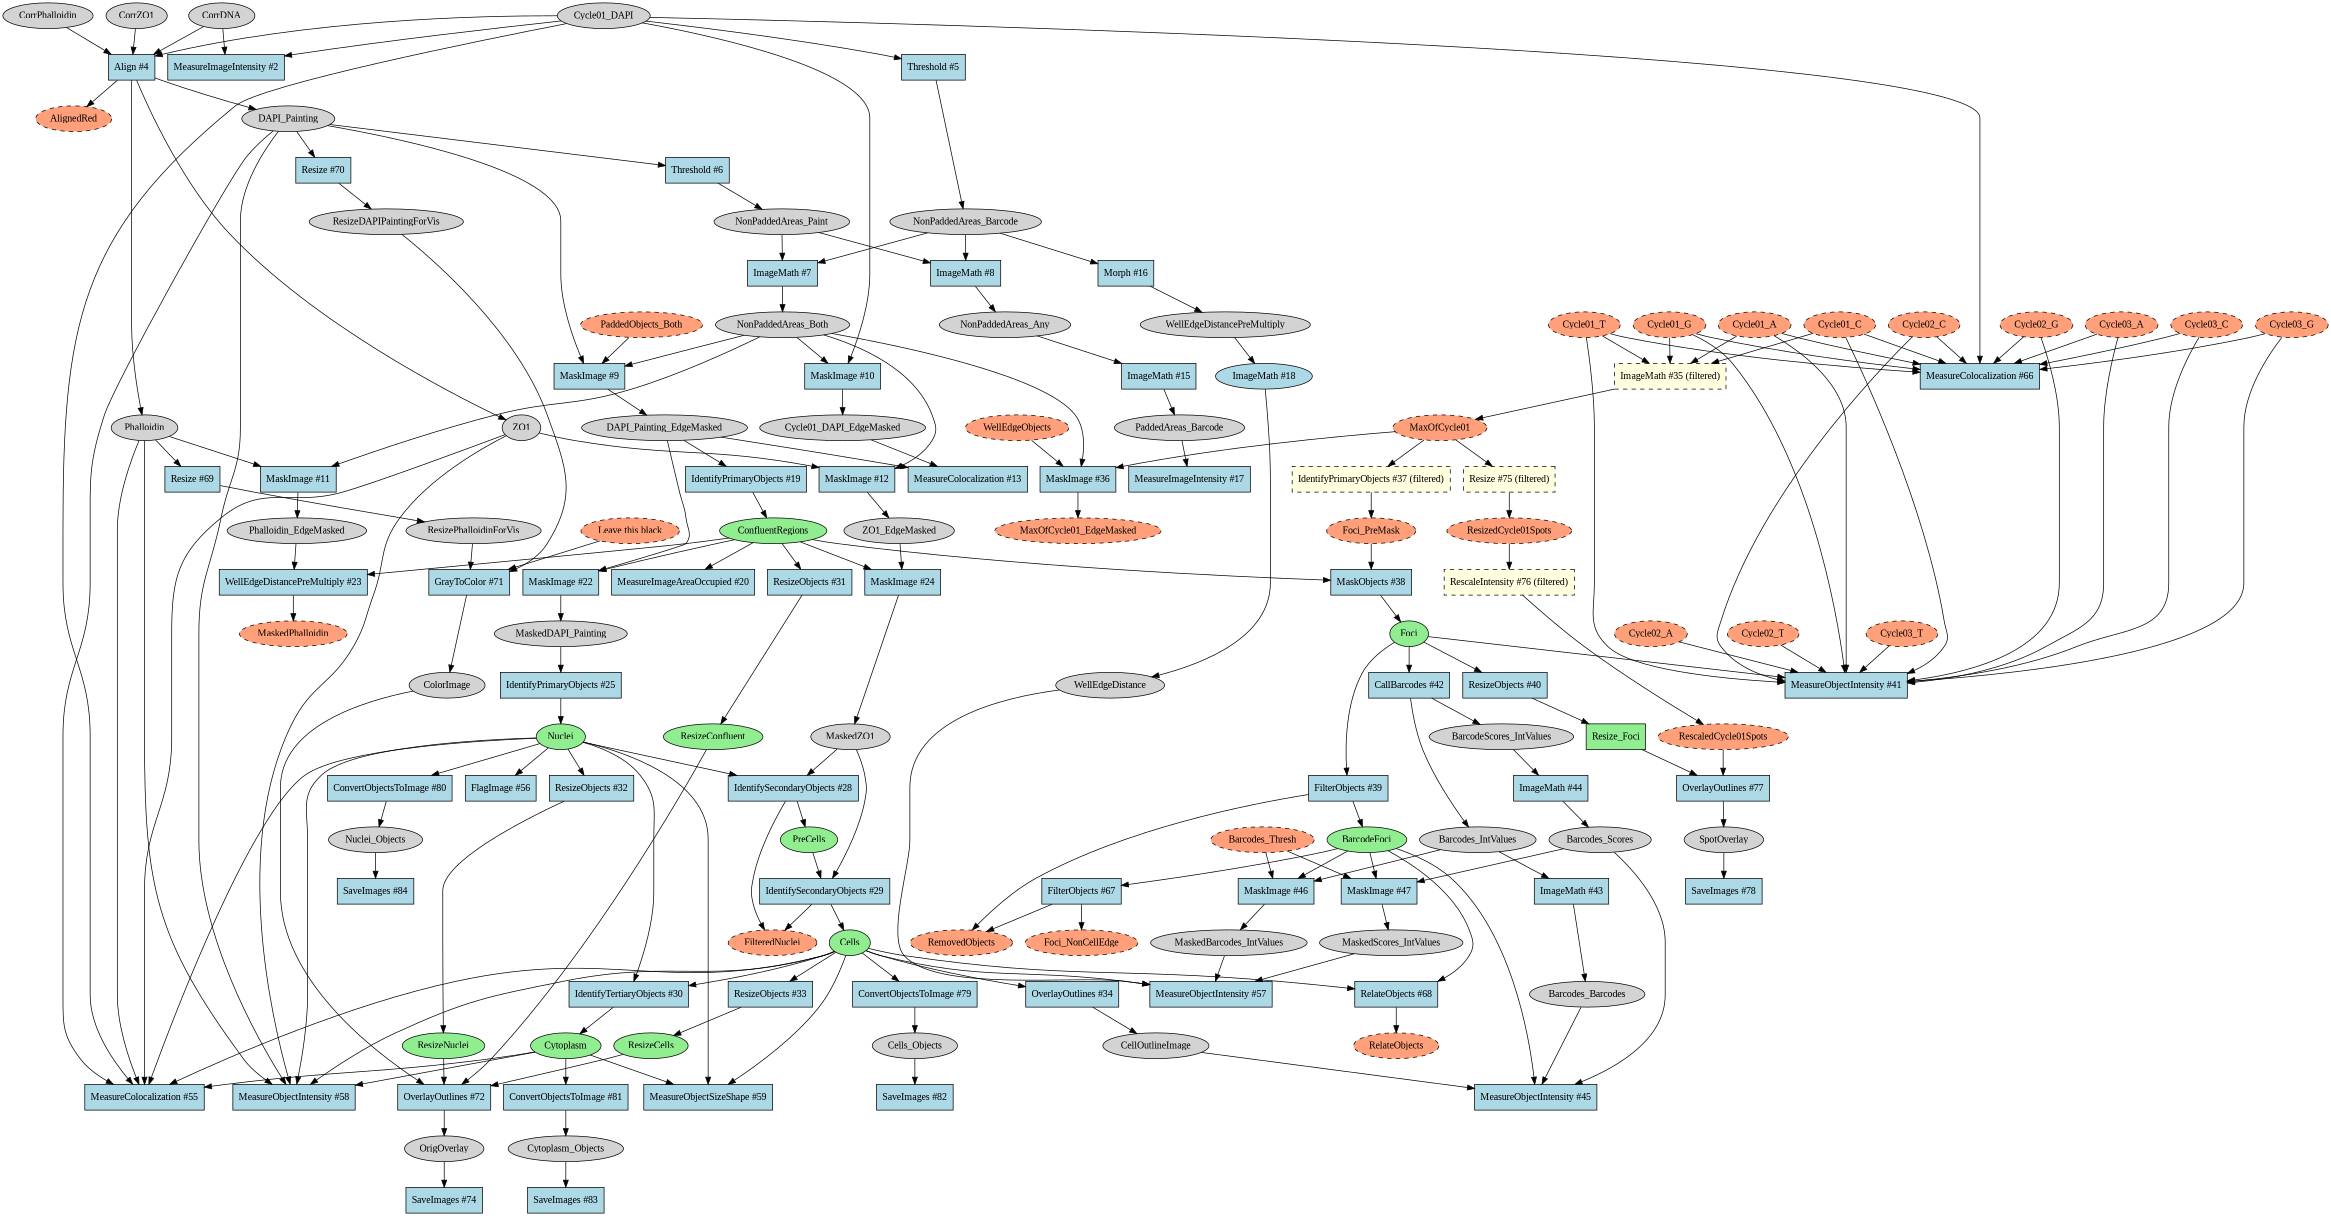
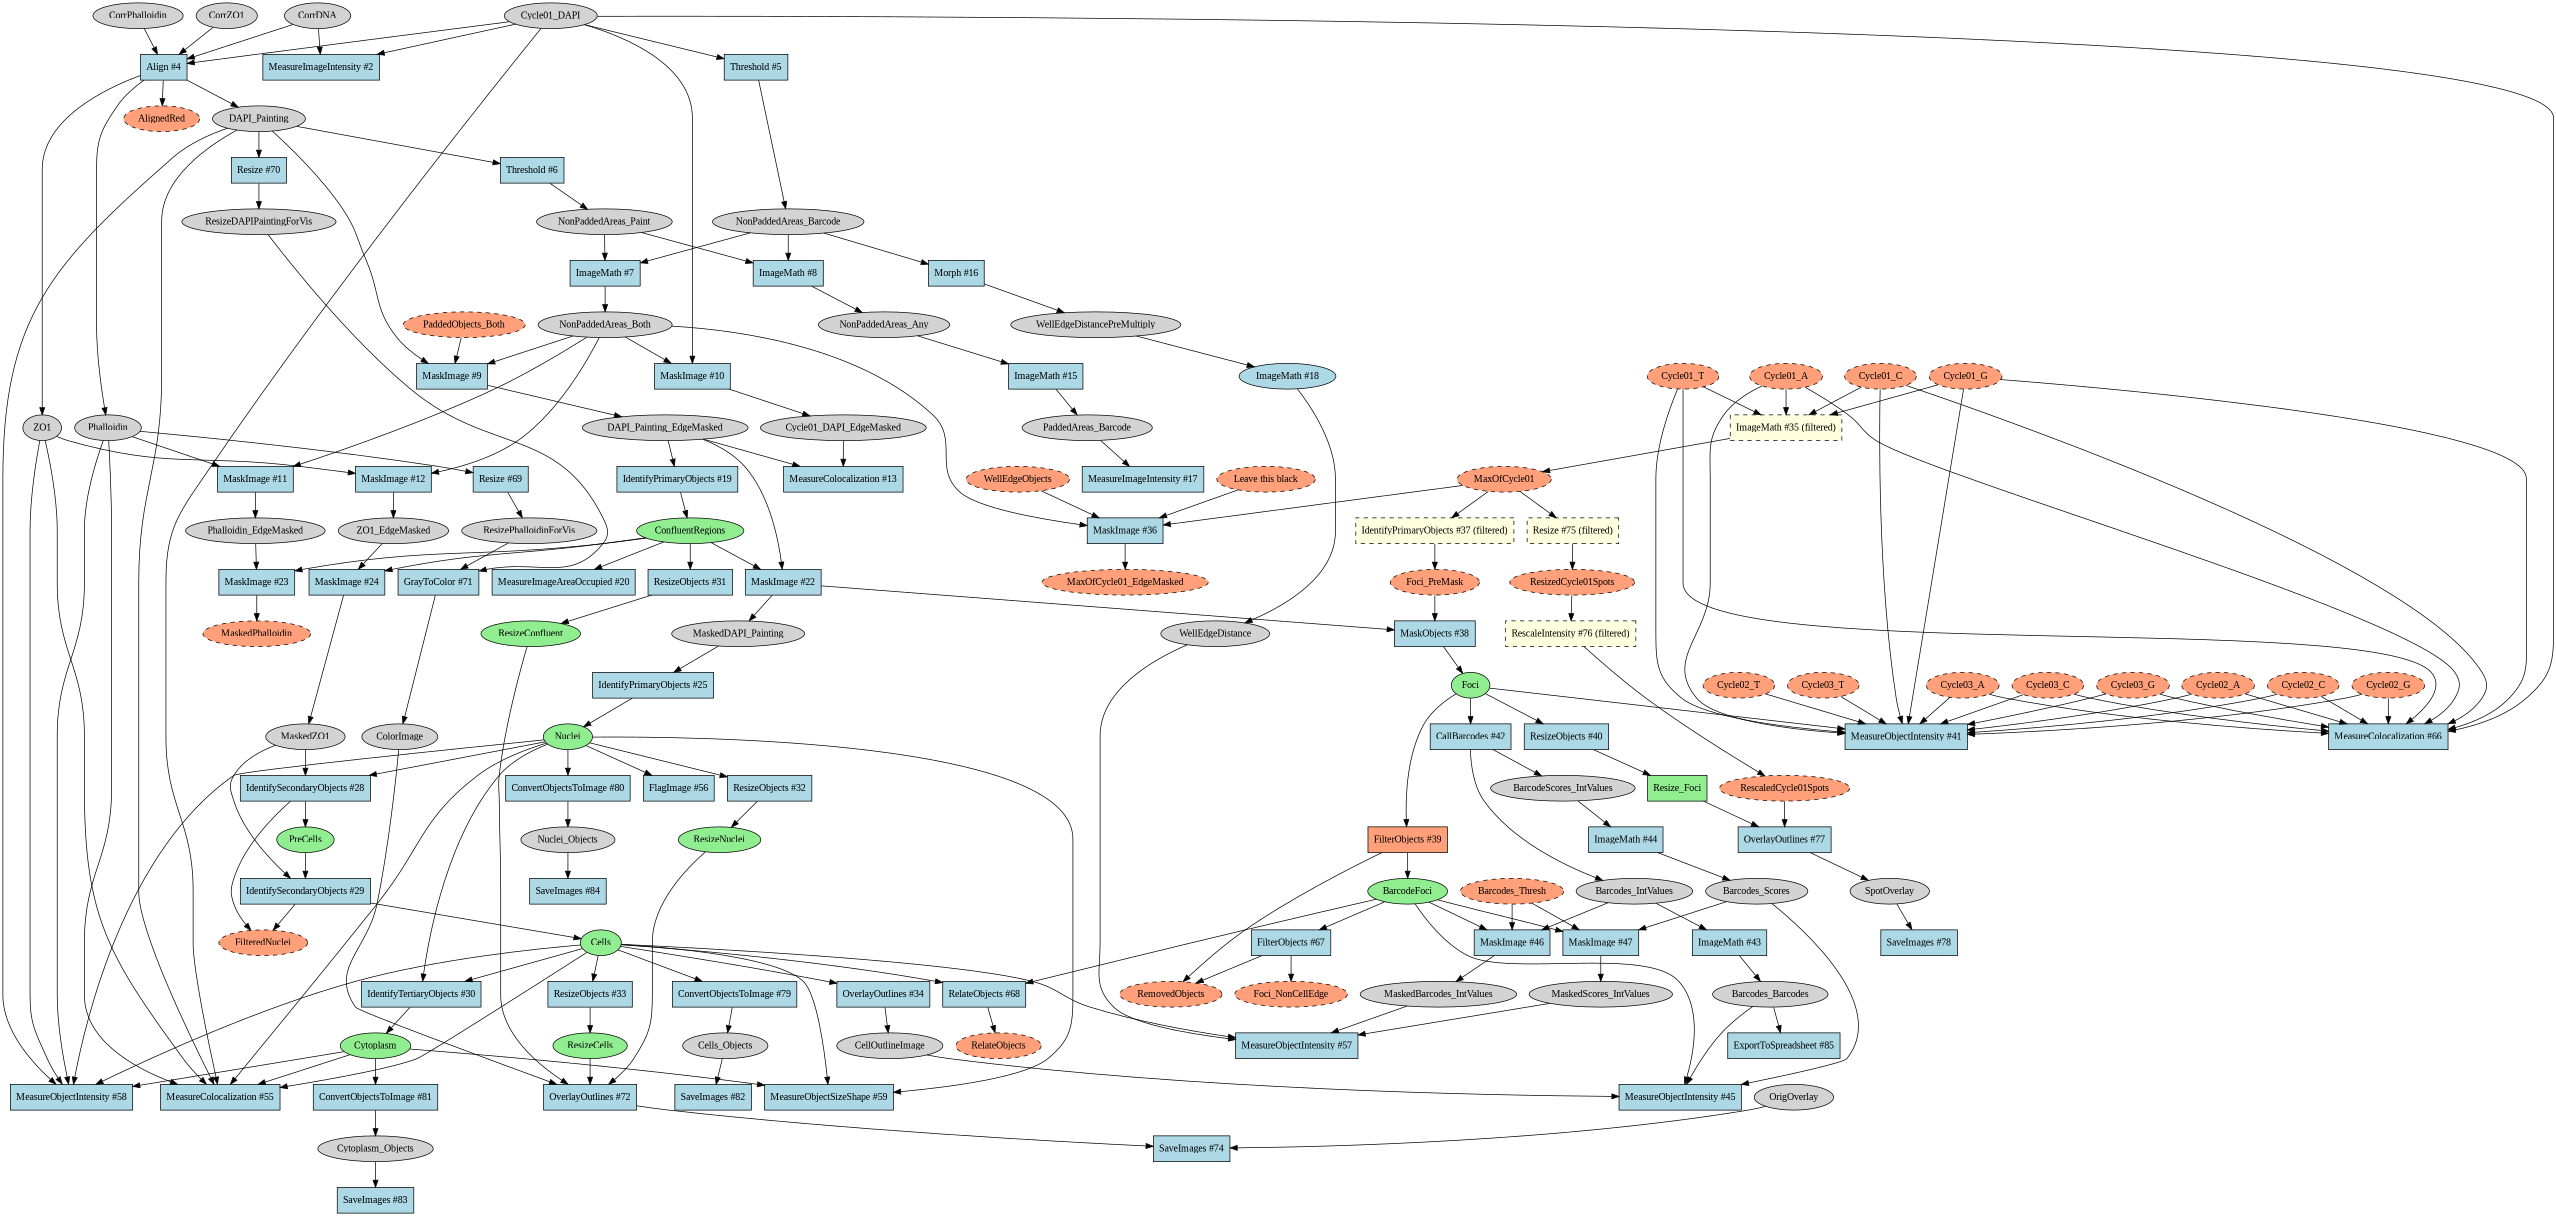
edge "Leave this black" -> "GrayToColor #71": now "Leave this black" -> "MaskImage #36"
edge "ConfluentRegions" -> "MaskObjects #38": now "MaskImage #22" -> "MaskObjects #38"
node "WellEdgeDistancePreMultiply #23": label "WellEdgeDistancePreMultiply #23" -> "MaskImage #23"
edge "Cycle02_A" -> "MeasureColocalization #66": added
node "FilterObjects #39": fillcolor lightblue -> lightsalmon
node "ExportToSpreadsheet #85": added
edge "OverlayOutlines #72" -> "OrigOverlay": now "OverlayOutlines #72" -> "SaveImages #74"
